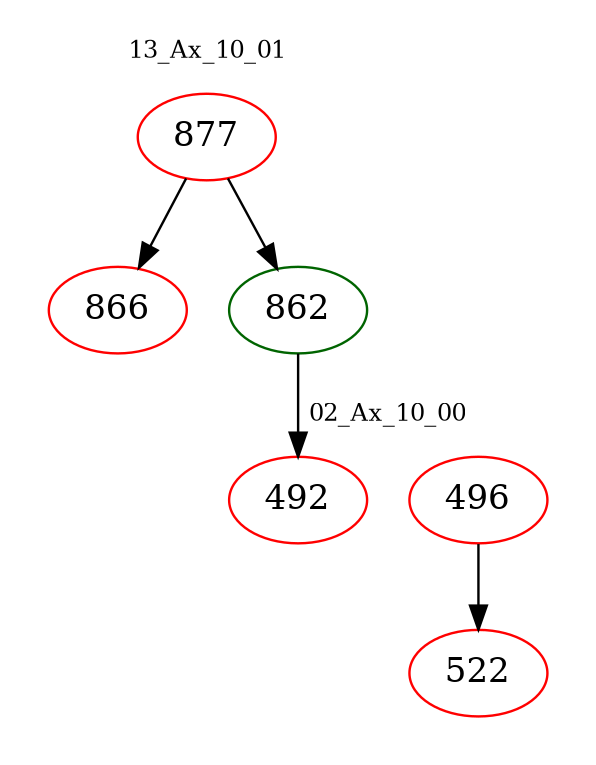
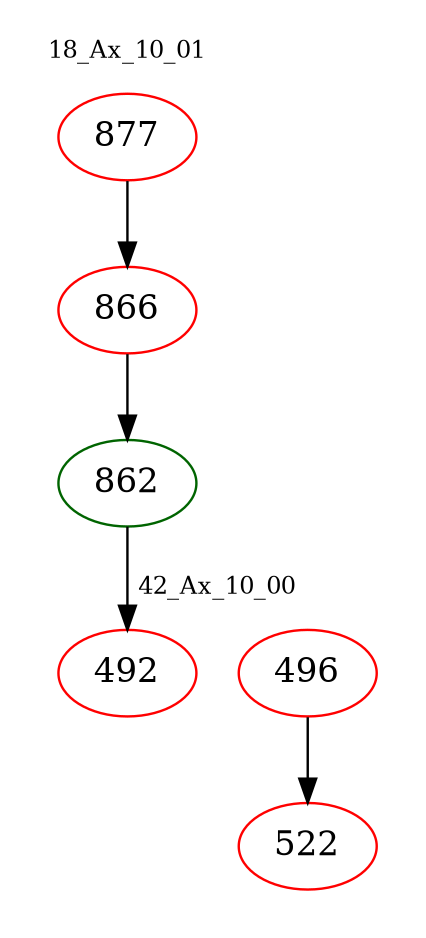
cluster "13_Ax_10_01": label "13_Ax_10_01" -> "18_Ax_10_01"
edge "877" -> "862": now "866" -> "862"
cluster "02_Ax_10_00": label "02_Ax_10_00" -> "42_Ax_10_00"
